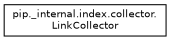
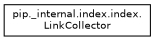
node "pip._internal.index.collector. LinkCollector": label "pip._internal.index.collector. LinkCollector" -> "pip._internal.index.index. LinkCollector"
